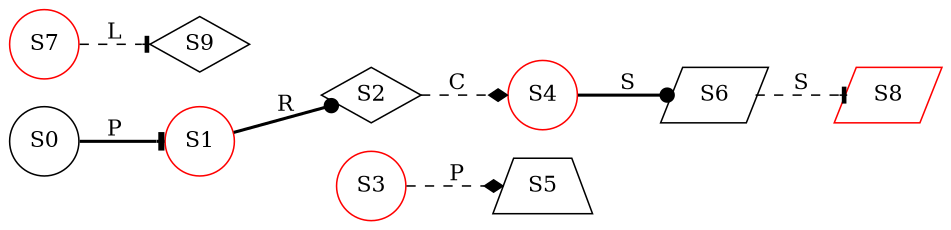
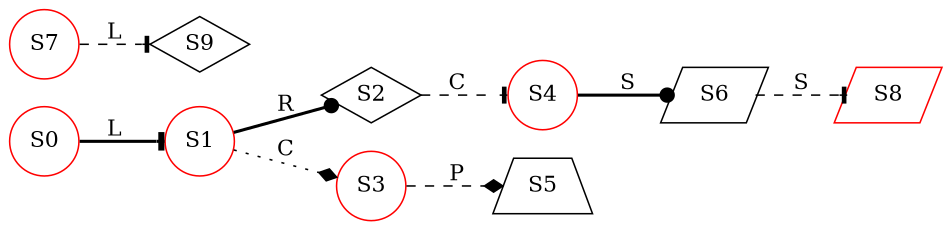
edge "S2" -> "S4": arrowhead diamond -> tee
edge "S0" -> "S1": label "P" -> "L"
node "S0": color black -> red
edge "S1" -> "S3": added, label "C"
